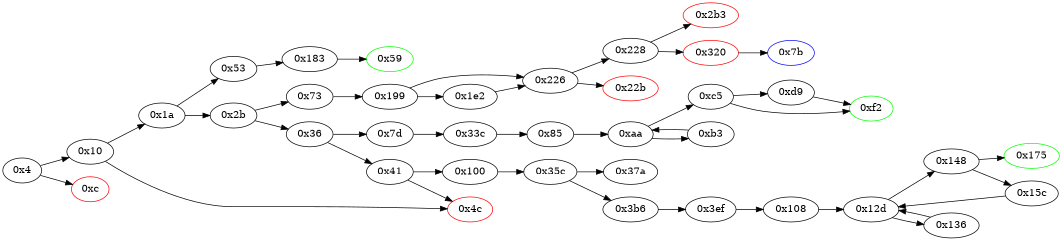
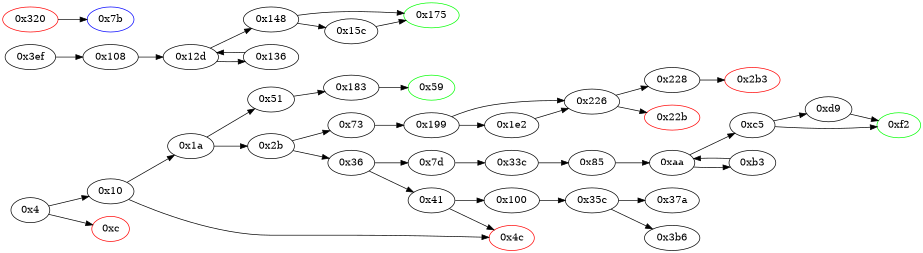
edge "0x228" -> "0x320": removed
node "0x53": label "0x53" -> "0x51"
edge "0x15c" -> "0x12d": now "0x15c" -> "0x175"
edge "0x3b6" -> "0x3ef": removed
